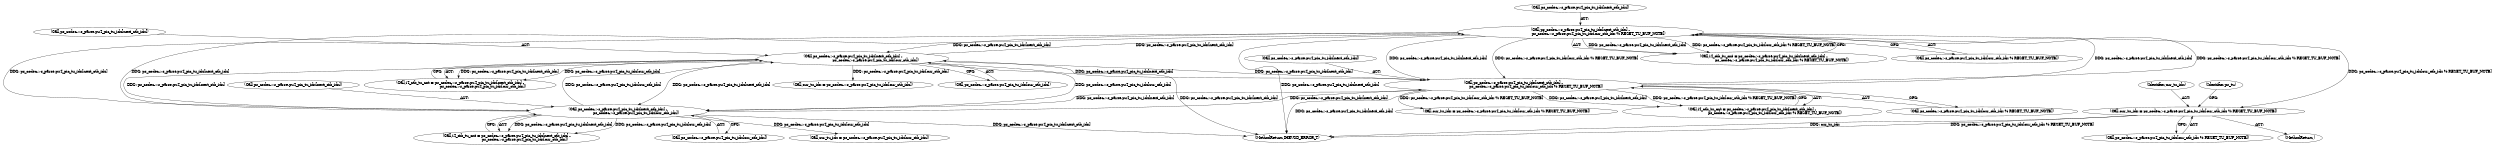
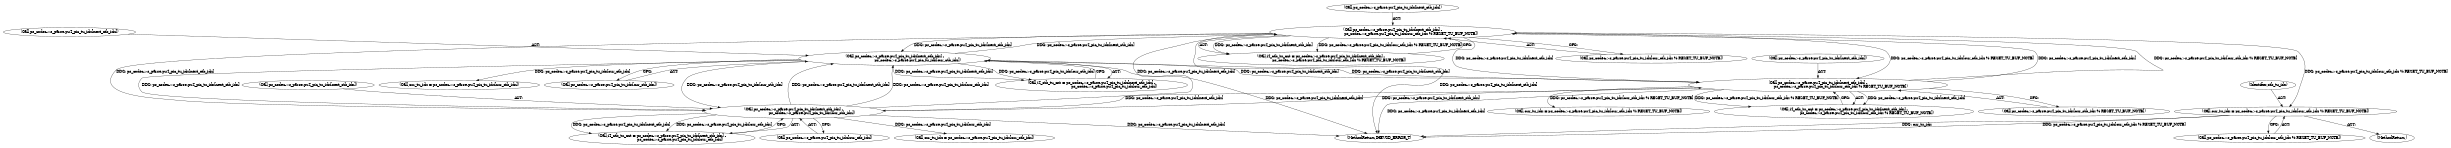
node "(Identifier,cur_tu_idx)": label "(Identifier,cur_tu_idx)" -> "(Identifier,ctb_tu_idx)"
node "(Identifier,ps_tu)": removed
